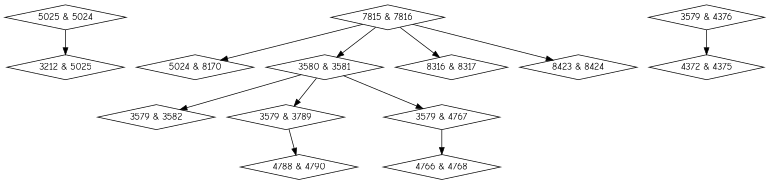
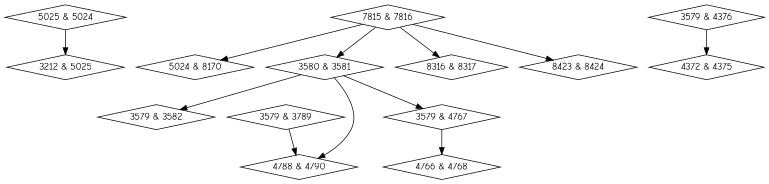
edge "3580 & 3581" -> "3579 & 3789": now "3580 & 3581" -> "4788 & 4790"
